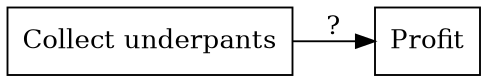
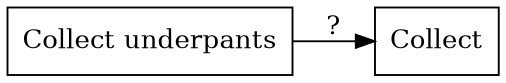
node "Profit": label "Profit" -> "Collect"
